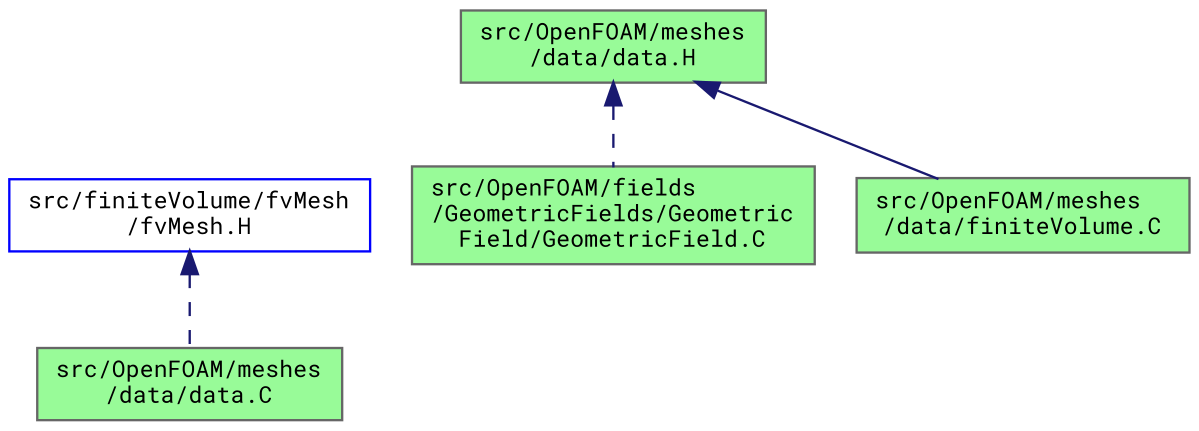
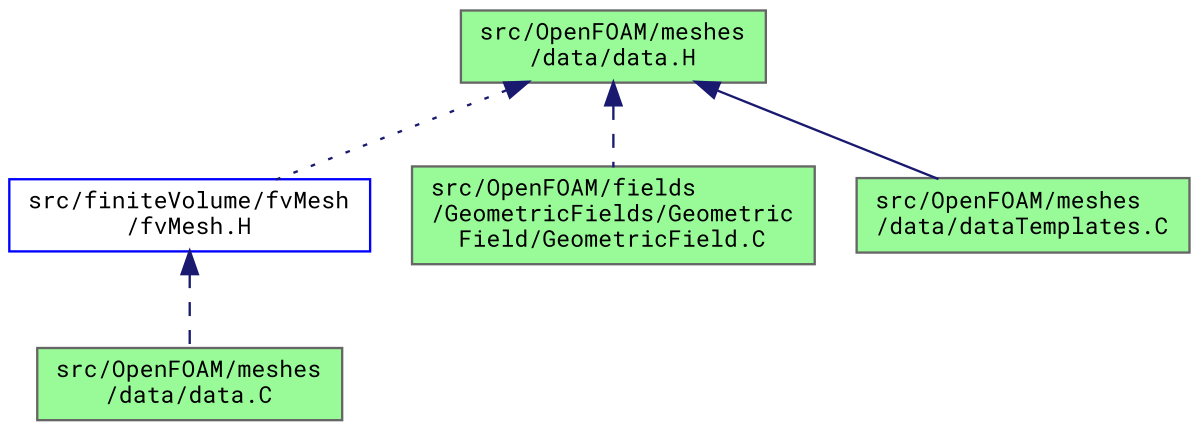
edge "src/finiteVolume/fvMesh /fvMesh.H" -> "src/OpenFOAM/meshes /data/data.H": added
node "src/OpenFOAM/meshes /data/finiteVolume.C": label "src/OpenFOAM/meshes /data/finiteVolume.C" -> "src/OpenFOAM/meshes /data/dataTemplates.C"
